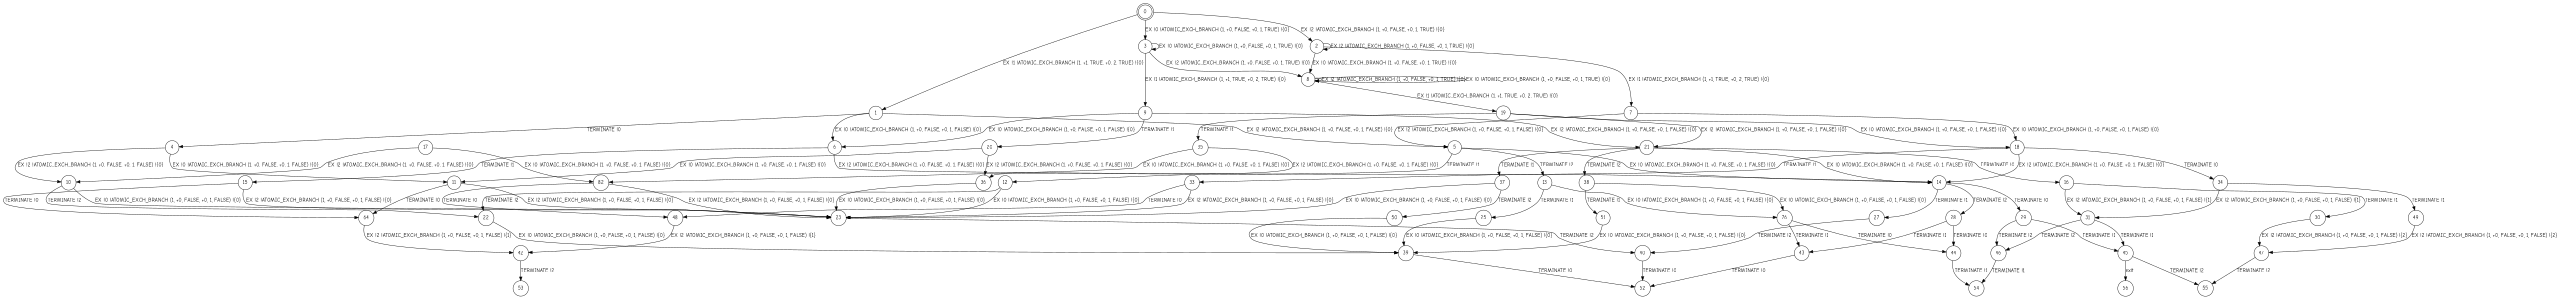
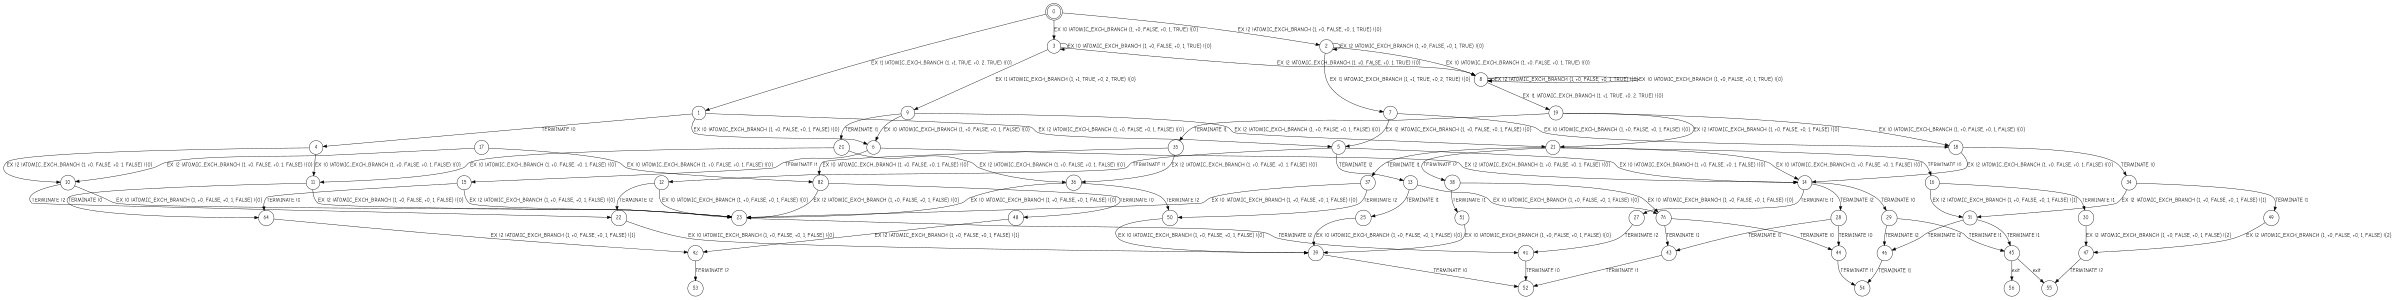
node "33": removed
edge "36" -> "50": added, label "TERMINATE !2"
edge "43" -> "52": label "TERMINATE !0" -> "TERMINATE !1"
edge "45" -> "55": label "TERMINATE !2" -> "exit"
